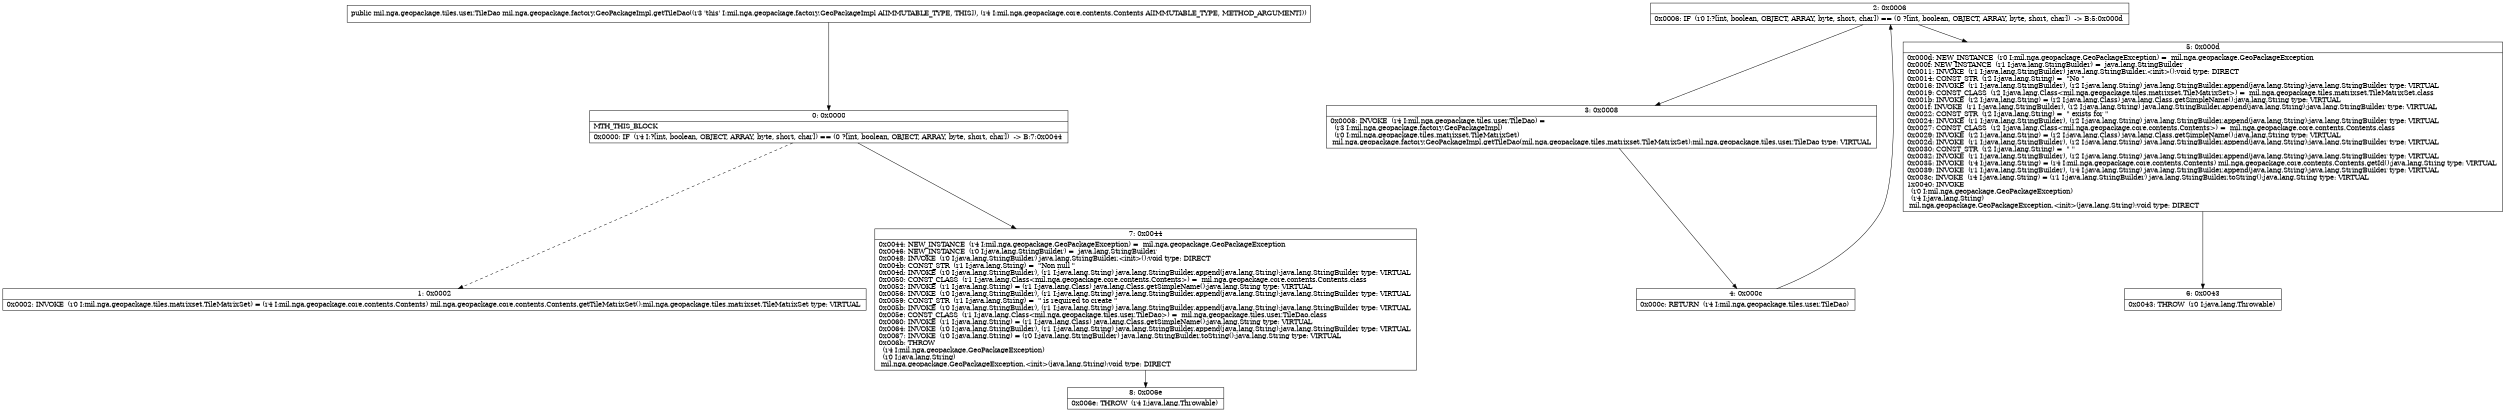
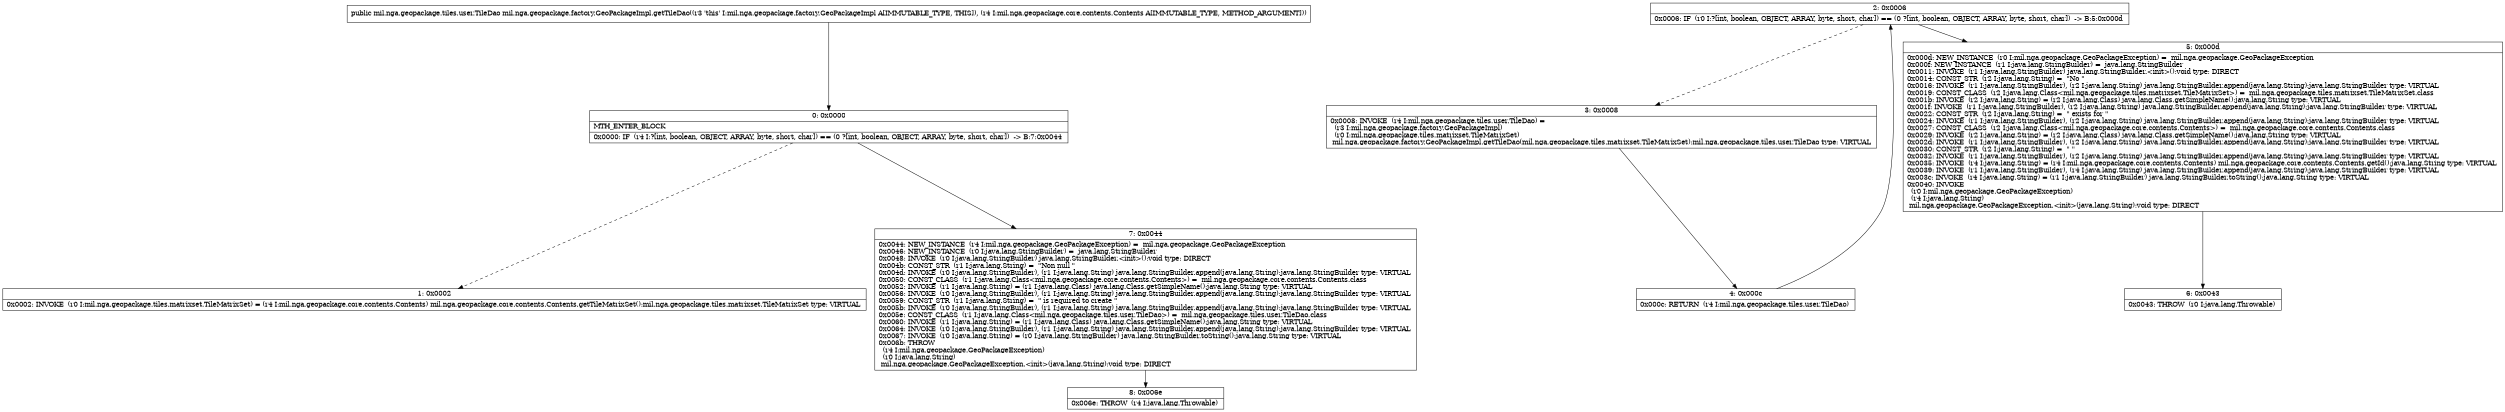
edge "2: 0x0006" -> "3: 0x0008": style solid -> dashed
node "0: 0x0000": text "MTH_THIS_BLOCK" -> "MTH_ENTER_BLOCK"
node "5: 0x000d": text "1x0040: INVOKE" -> "0x0040: INVOKE"
